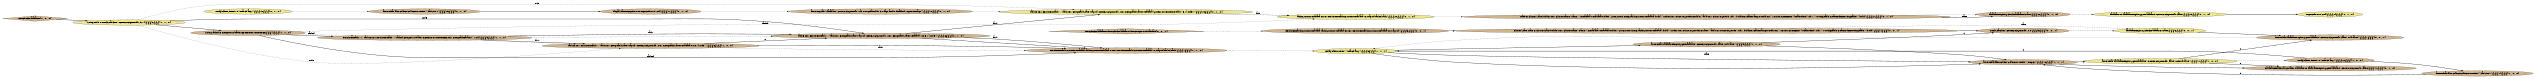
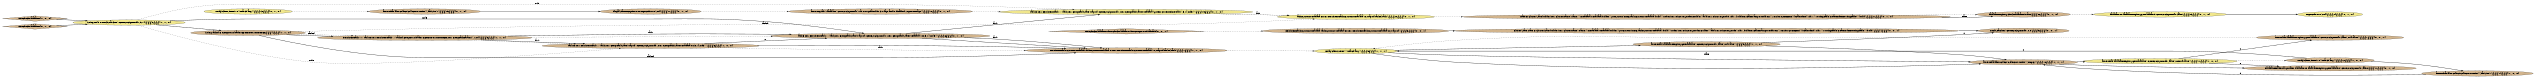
node "testCheckDatabases['0', '1', '0']": added
node "databaseRegistry.checkDatabases(state)@@@6@@@['0', '0', '1']": removed
